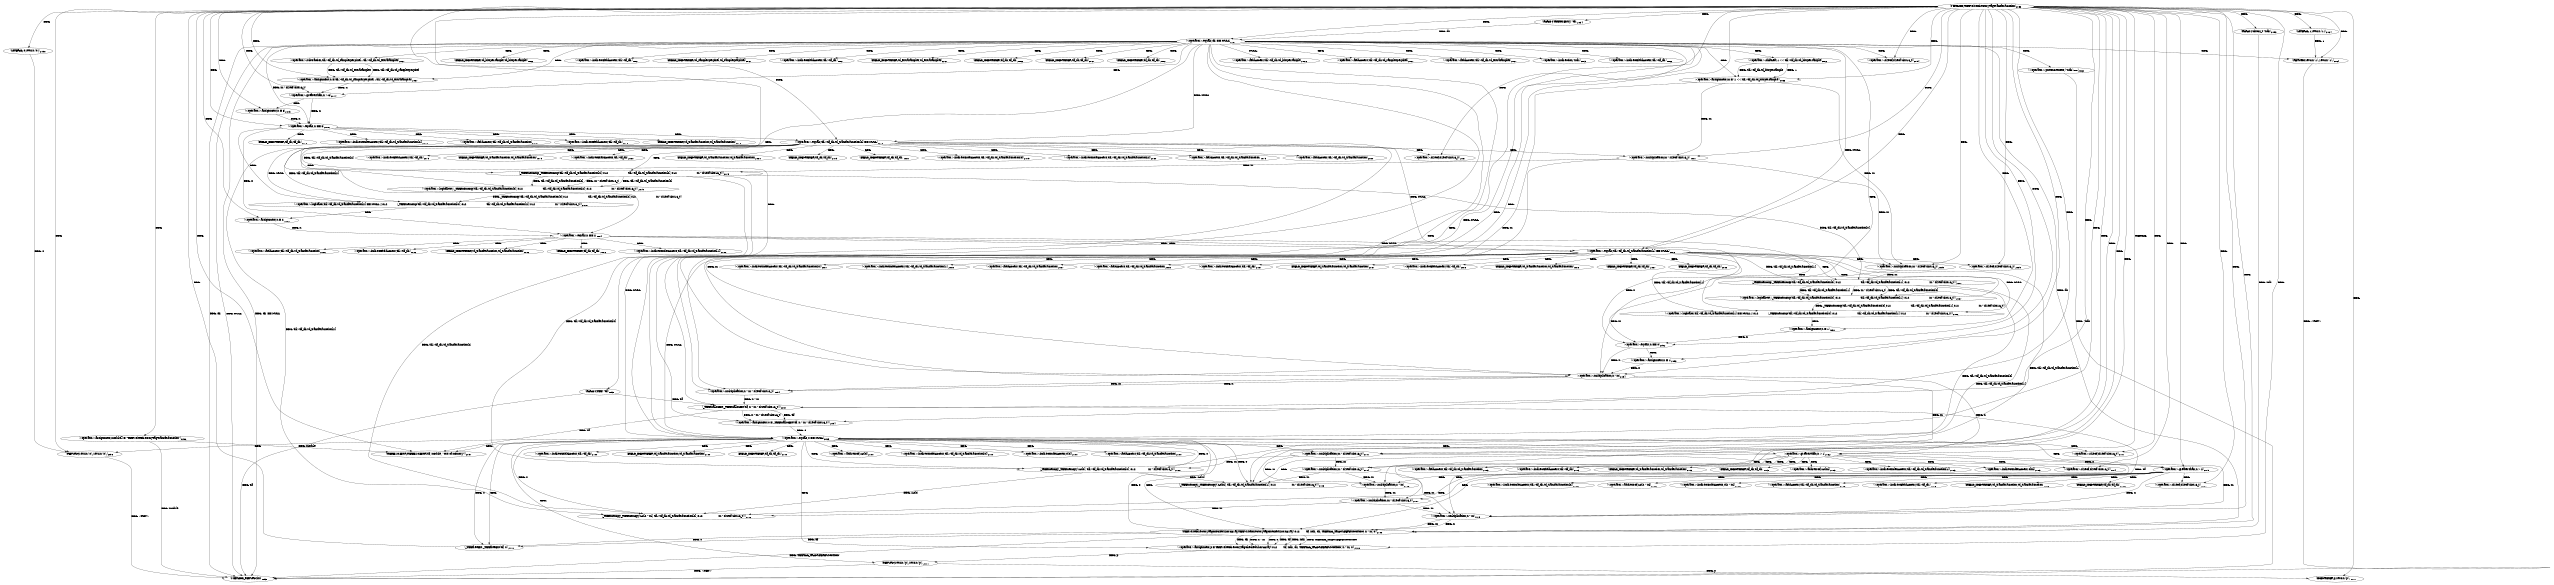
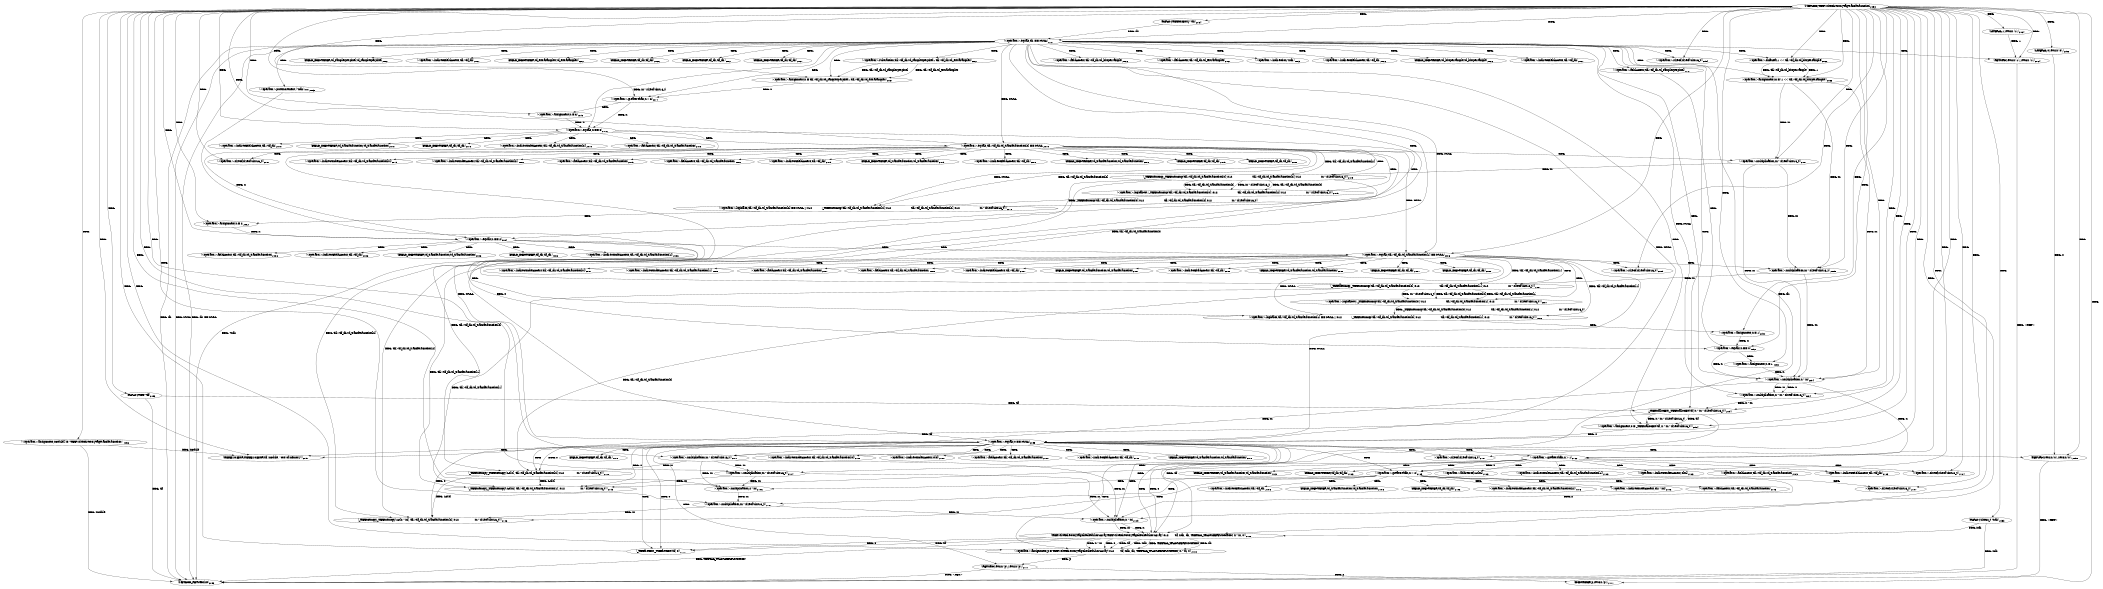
edge "(METHOD,TIFFWriteDirectoryTagTransferfunction)" -> "(<operator>.equals,n == 2)": added, label "DDG:"
edge "(METHOD,TIFFWriteDirectoryTagTransferfunction)" -> "(<operator>.shiftLeft,1 << tif->tif_dir.td_bitspersample)": added, label "DDG:"
edge "(<operator>.equals,dir == NULL)" -> "(<operator>.fieldAccess,tif->tif_dir.td_bitspersample)": label "NULL: " -> "CDG: "
edge "(<operator>.equals,dir == NULL)" -> "(<operator>.equals,n == 0)": now "(<operator>.fieldAccess,tif->tif_dir.td_samplesperpixel)" -> "(<operator>.equals,n == 0)"
edge "(METHOD,TIFFWriteDirectoryTagTransferfunction)" -> "(<operator>.greaterThan,n > 1)": label "TIFFTAG: " -> "DDG: "
node "(<operator>.addressOf,&o[0])": removed
node "(<operator>.addressOf,&o[2 * m])": removed
edge "(PARAM,uint32_t *ndir)" -> "(METHOD_RETURN,int)": added, label "DDG: ndir"
